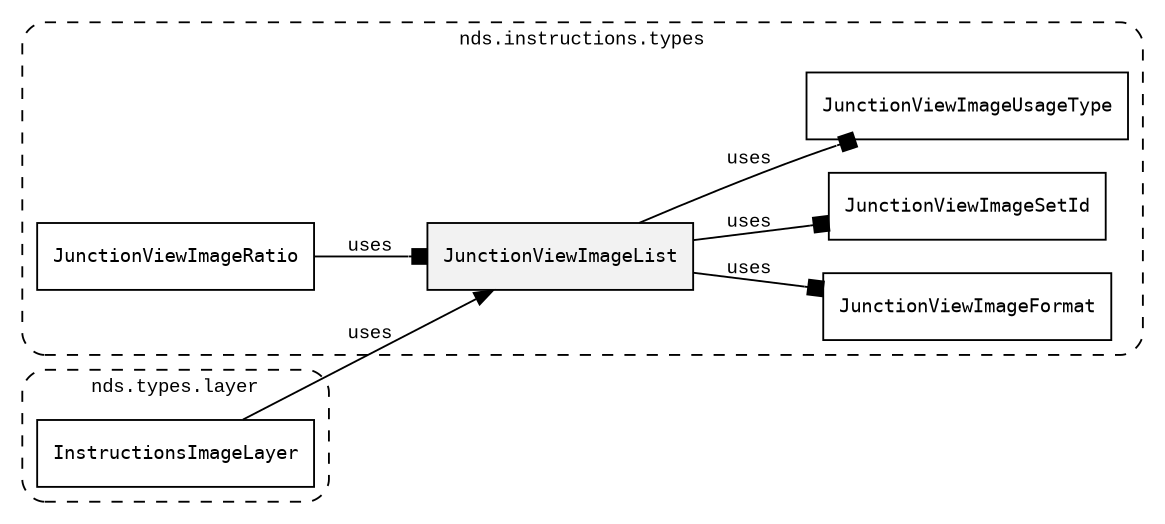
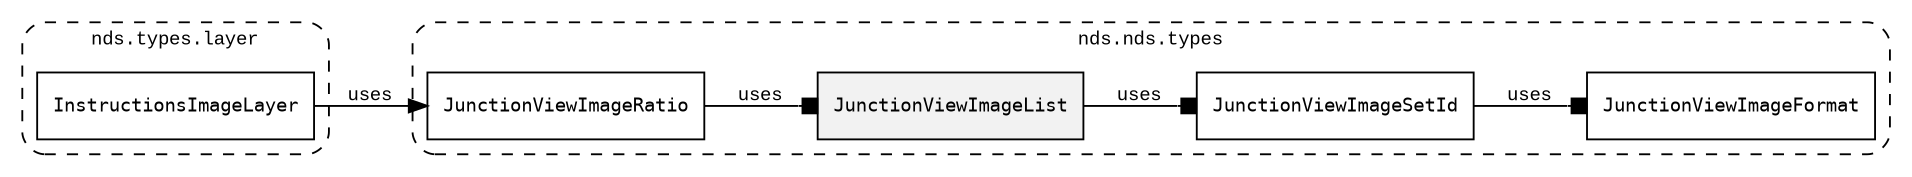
cluster "nds.instructions.types": label "nds.instructions.types" -> "nds.nds.types"
node "JunctionViewImageUsageType": removed
edge "JunctionViewImageList" -> "JunctionViewImageFormat": now "JunctionViewImageSetId" -> "JunctionViewImageFormat"
edge "InstructionsImageLayer" -> "JunctionViewImageList": now "InstructionsImageLayer" -> "JunctionViewImageRatio"
